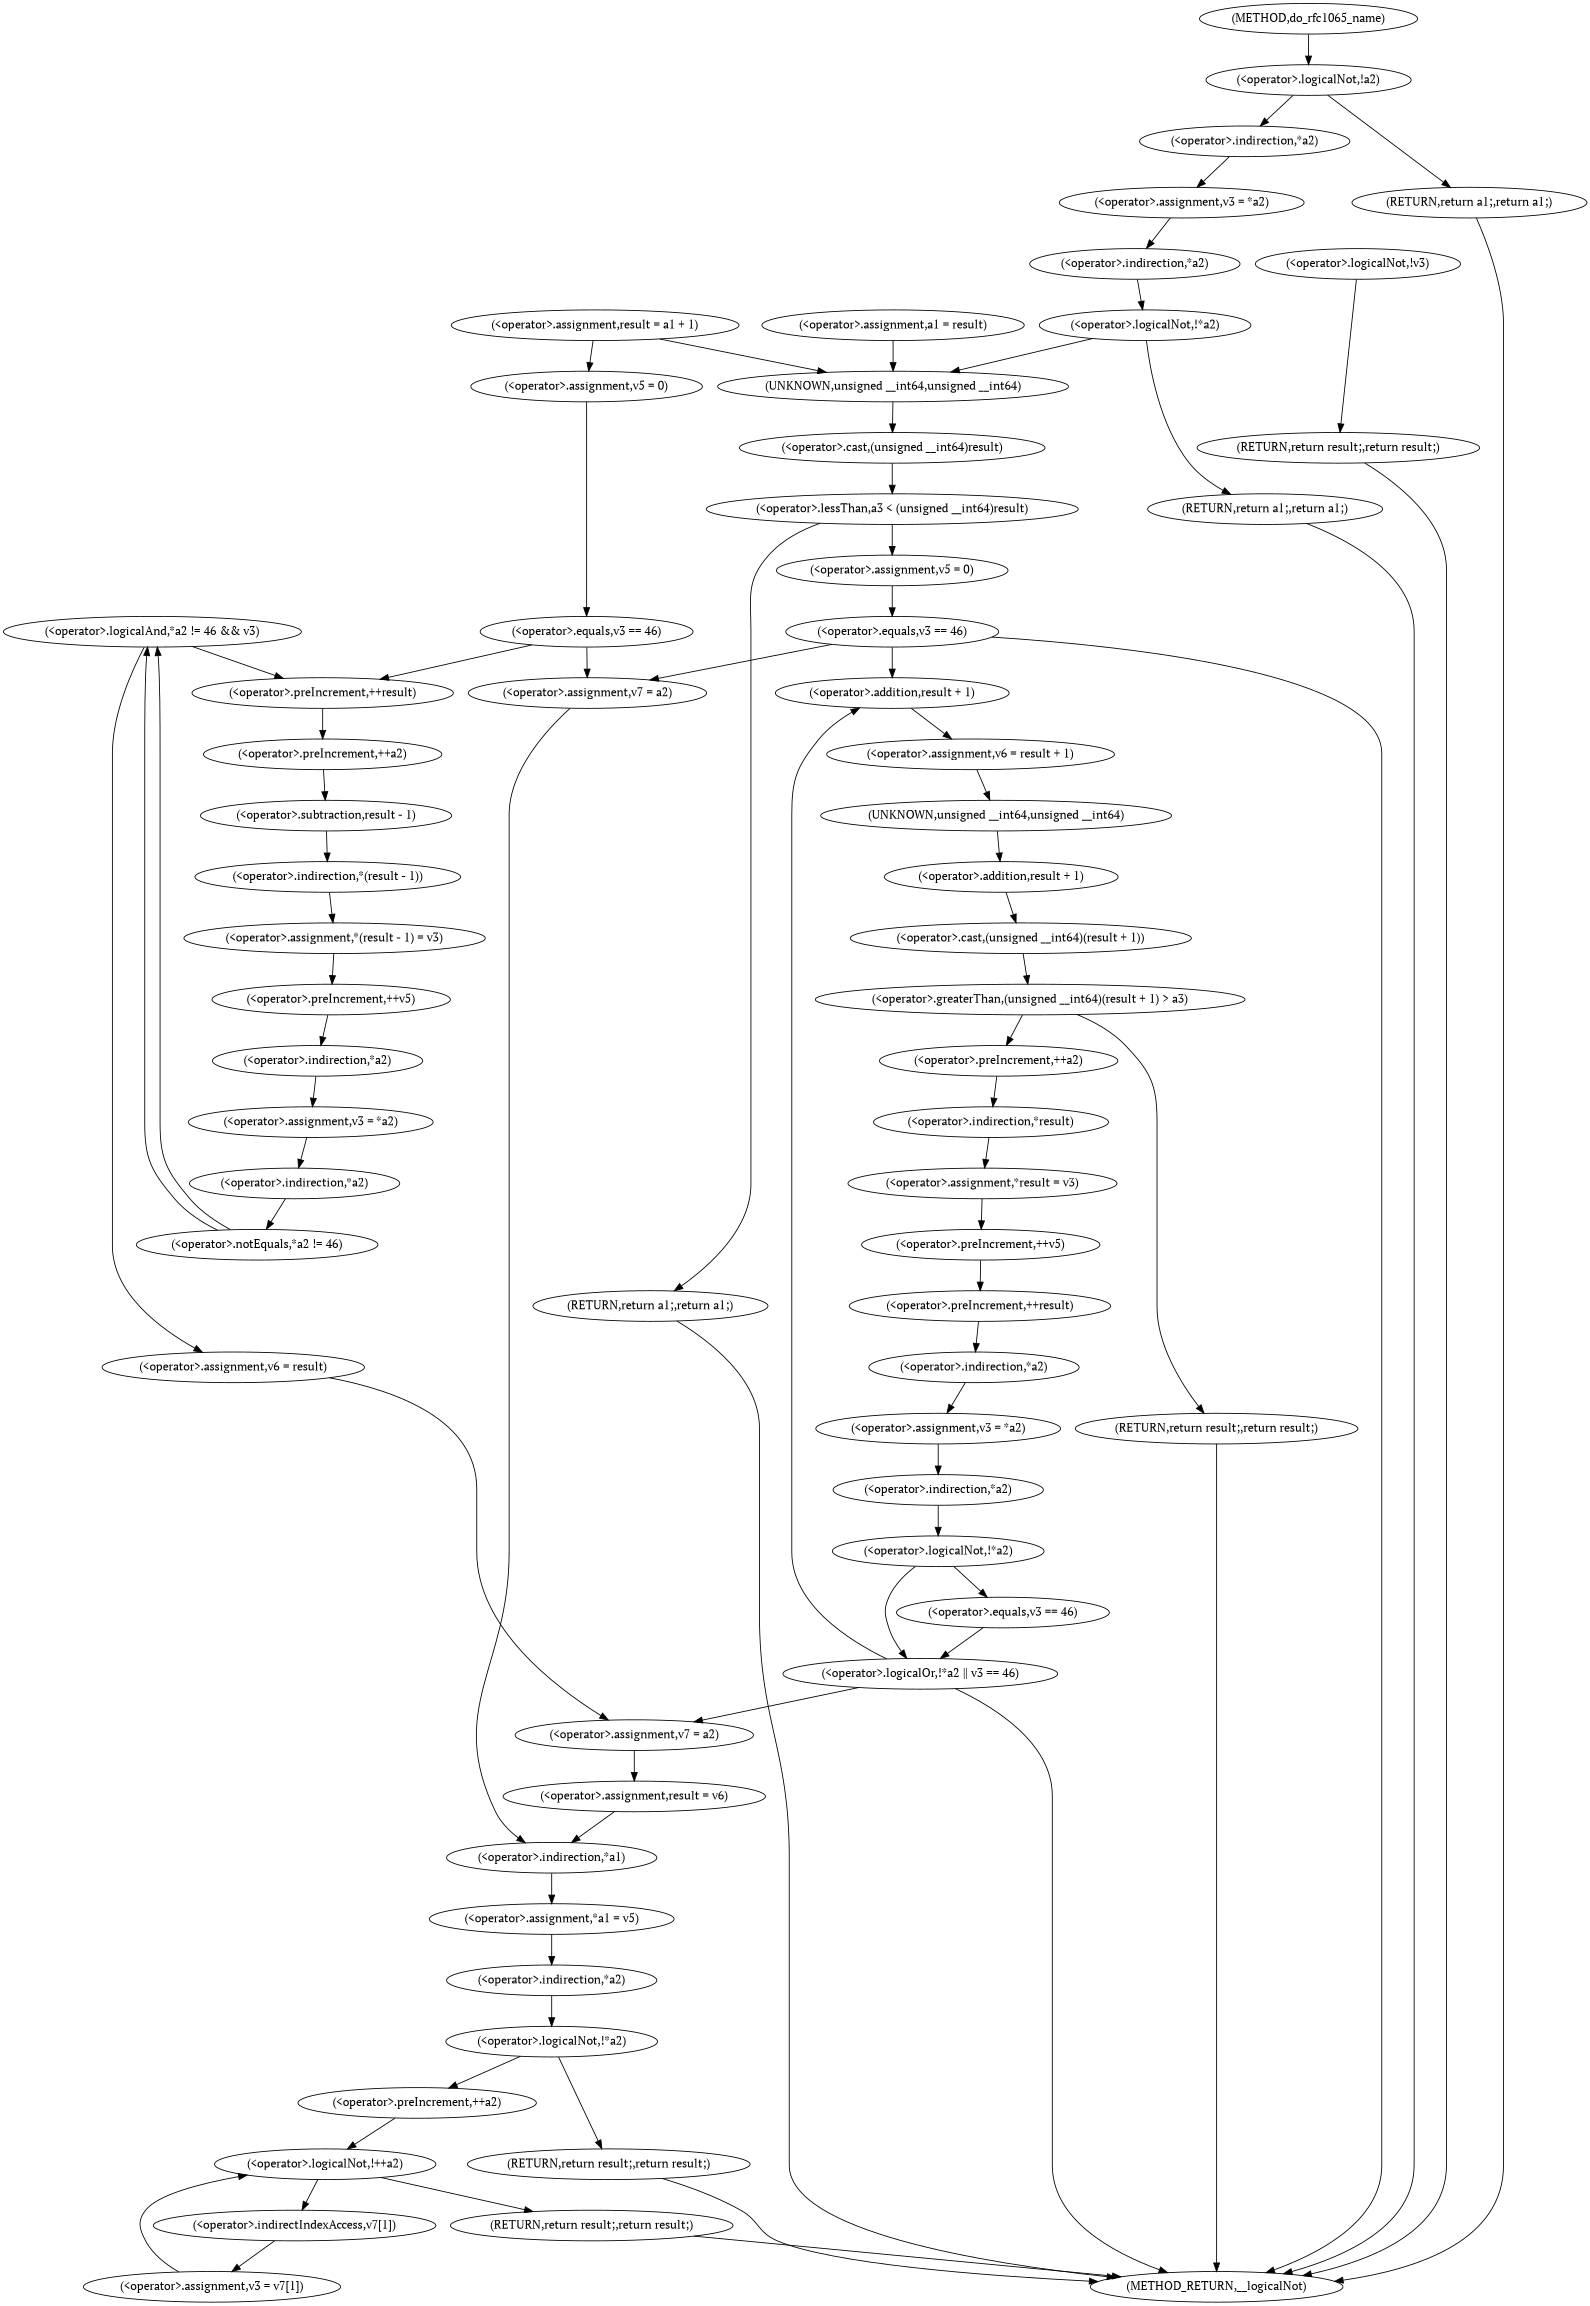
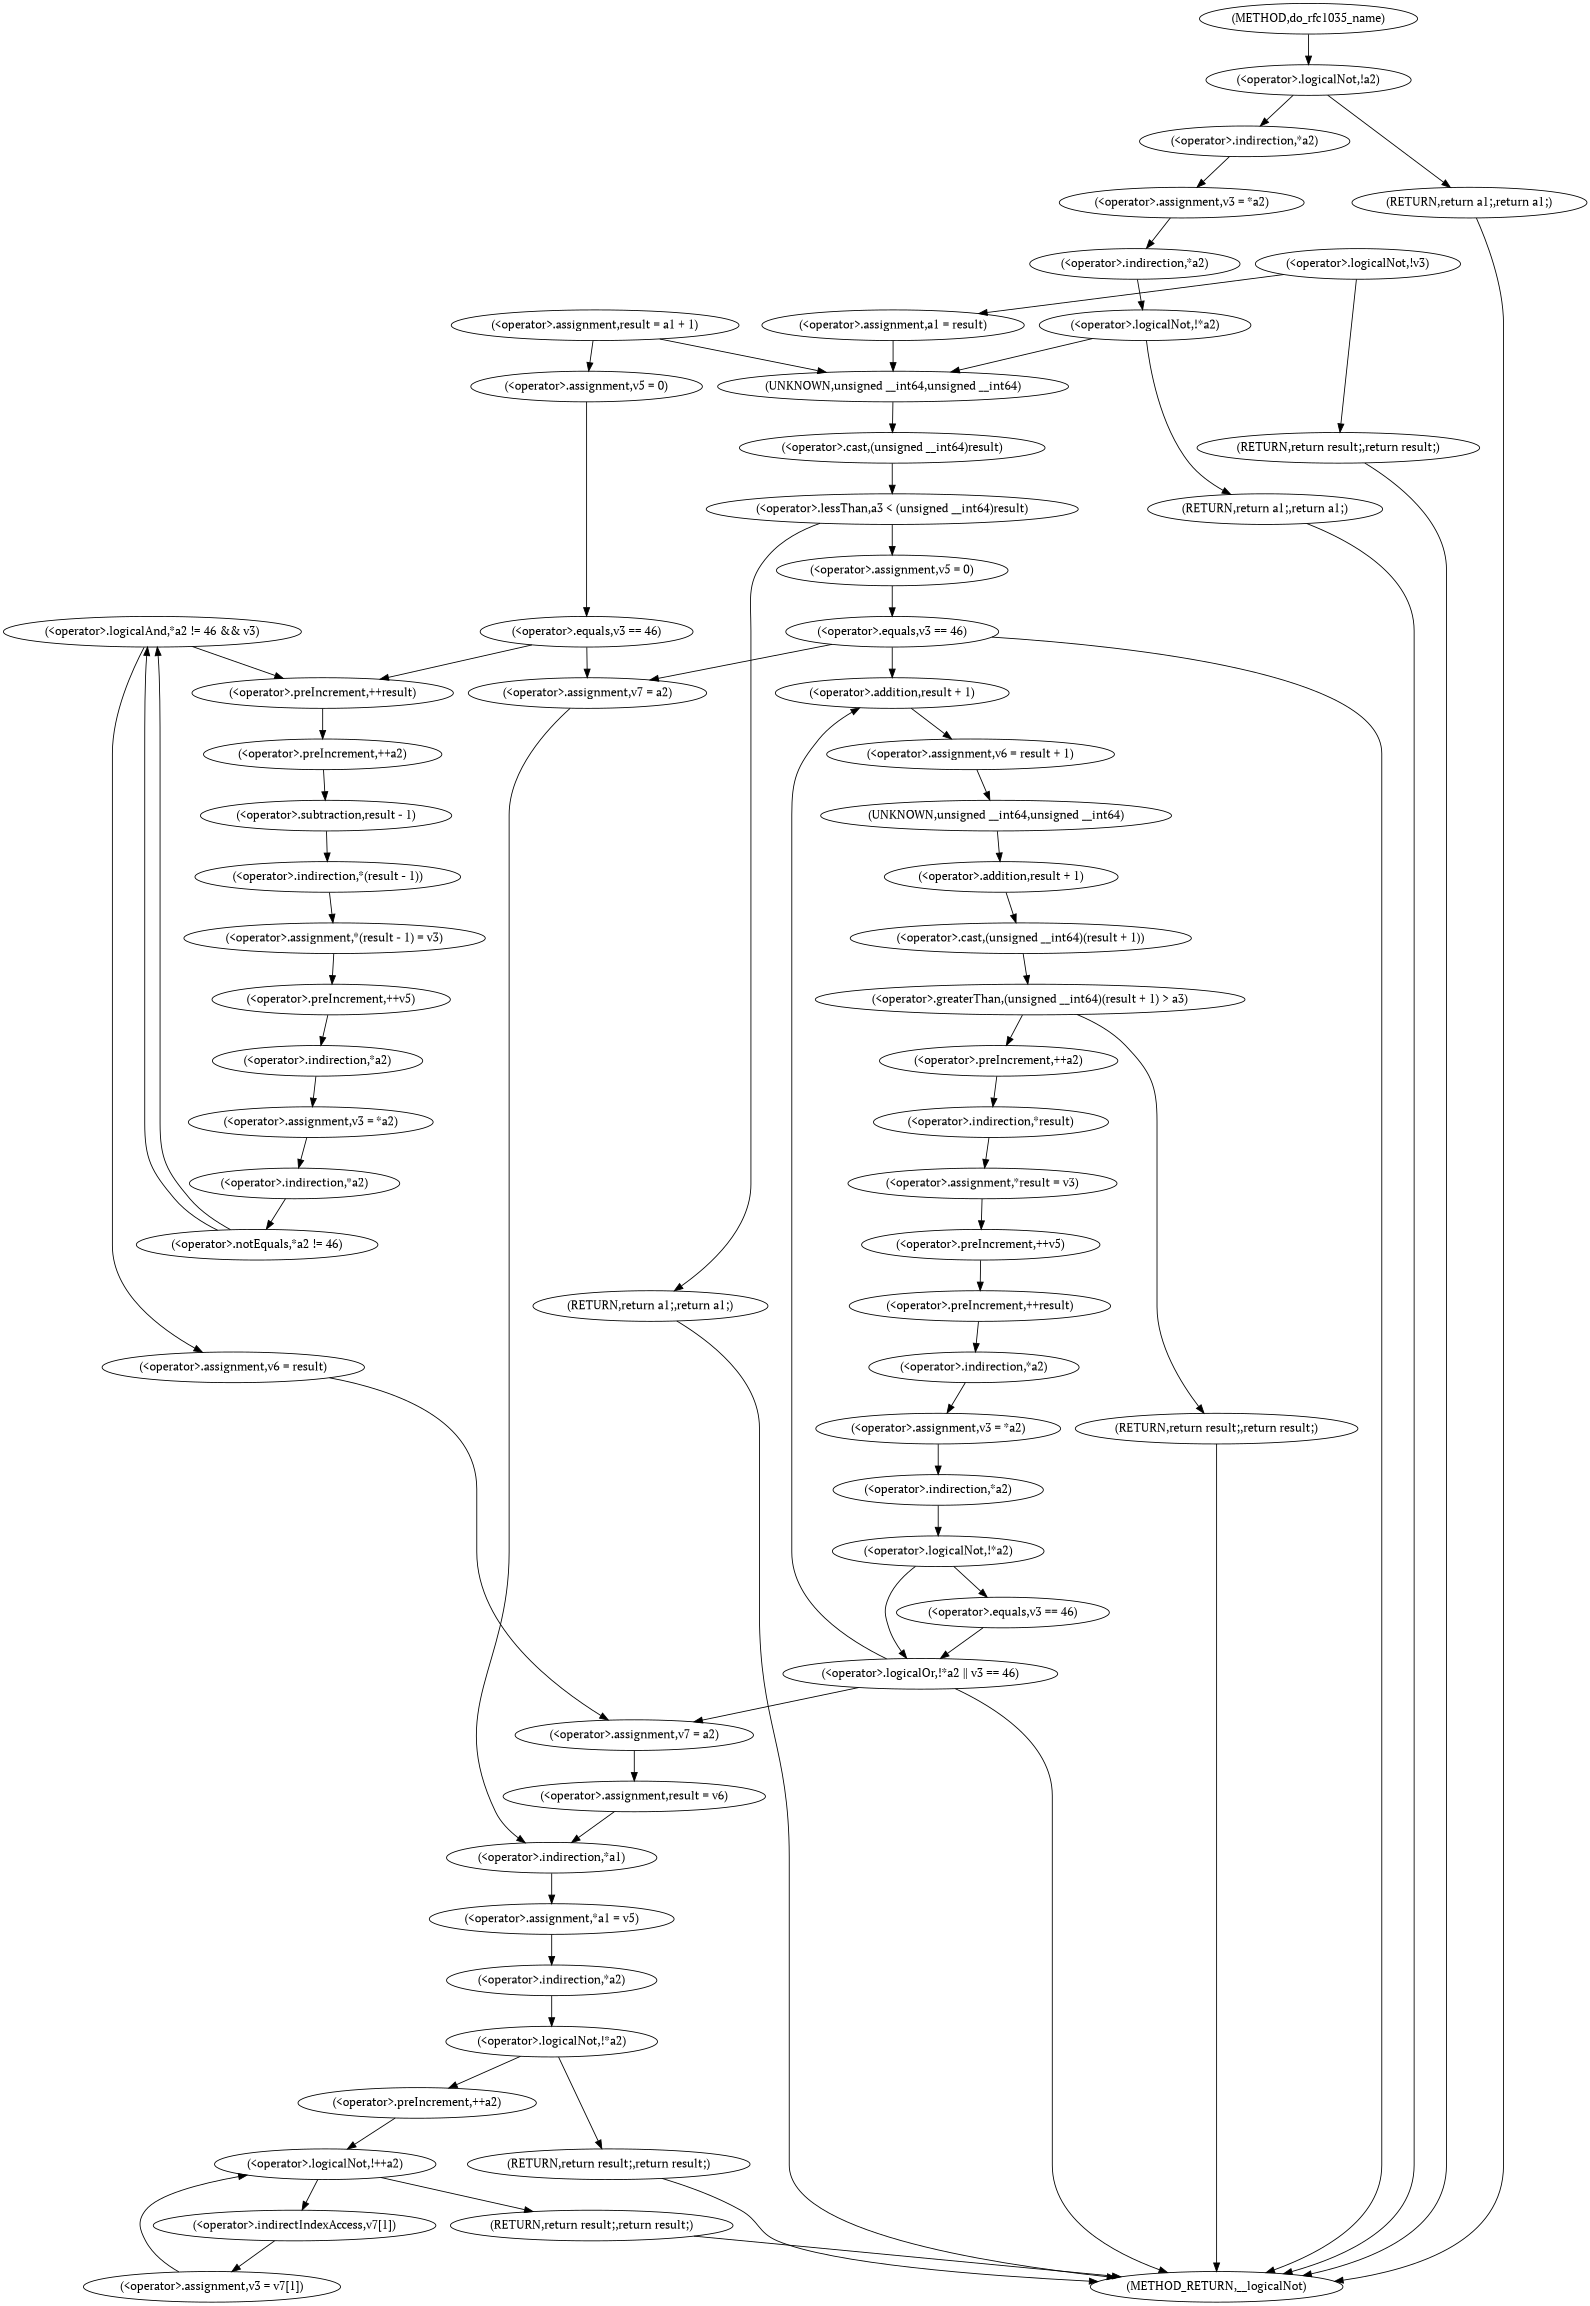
node "(METHOD,do_rfc1065_name)": label "(METHOD,do_rfc1065_name)" -> "(METHOD,do_rfc1035_name)"
edge "(<operator>.logicalNot,!v3)" -> "(<operator>.assignment,a1 = result)": added
